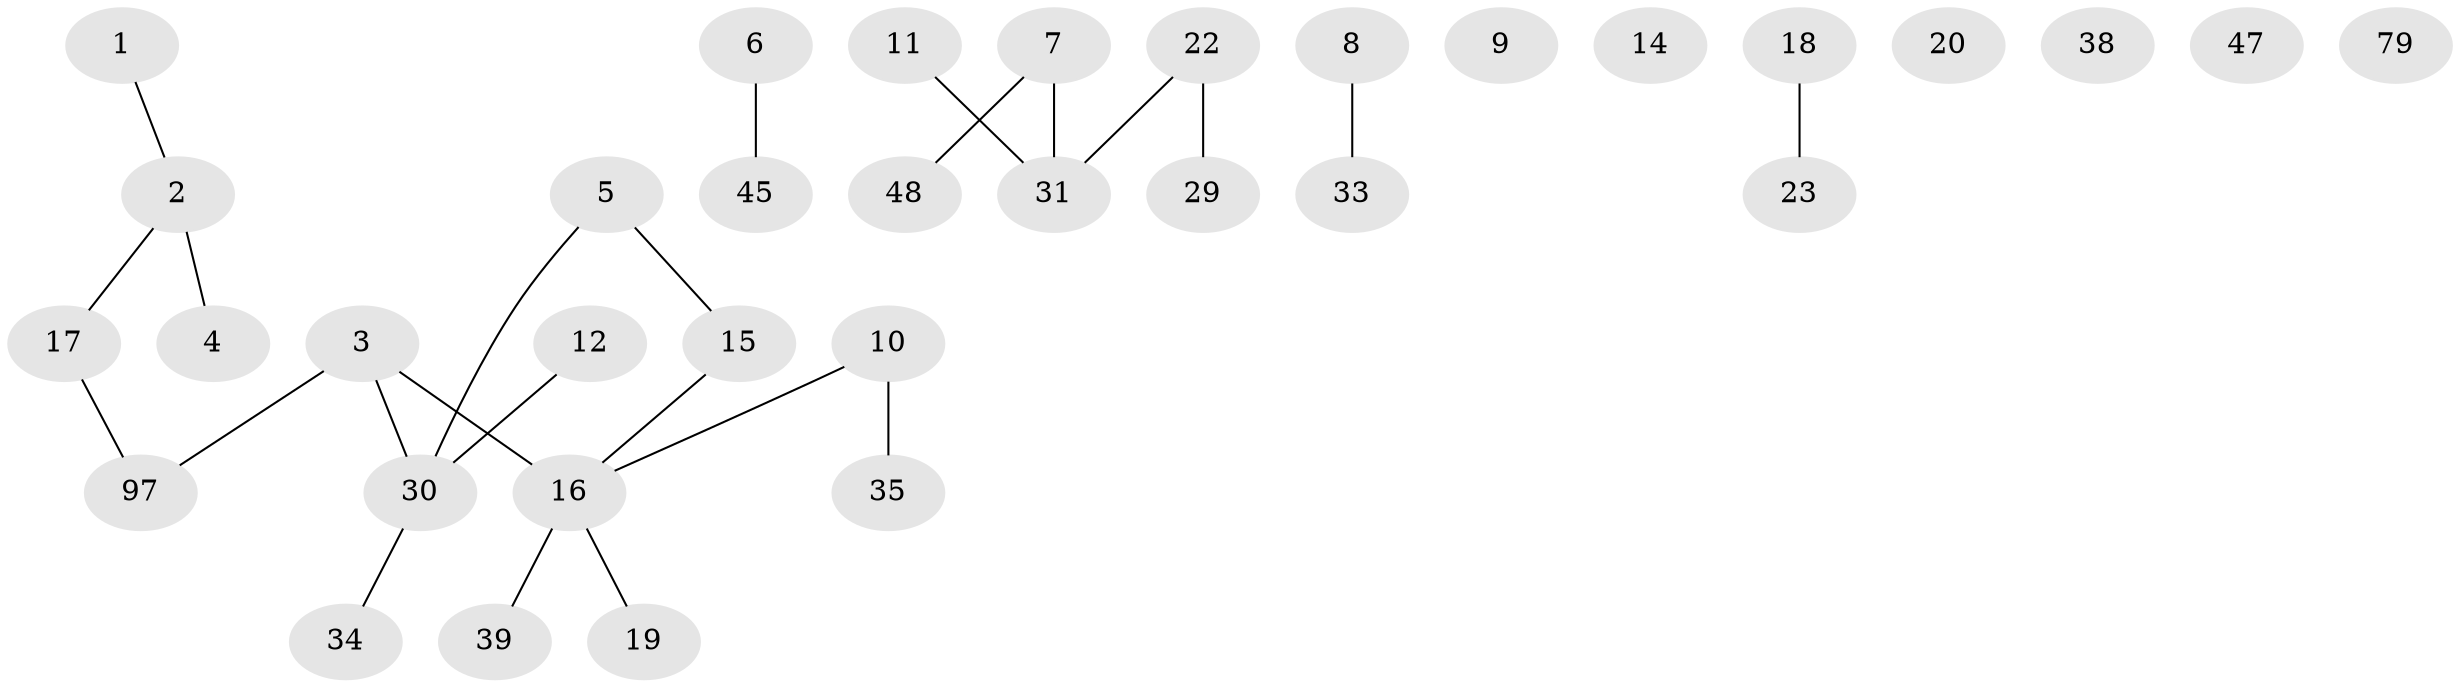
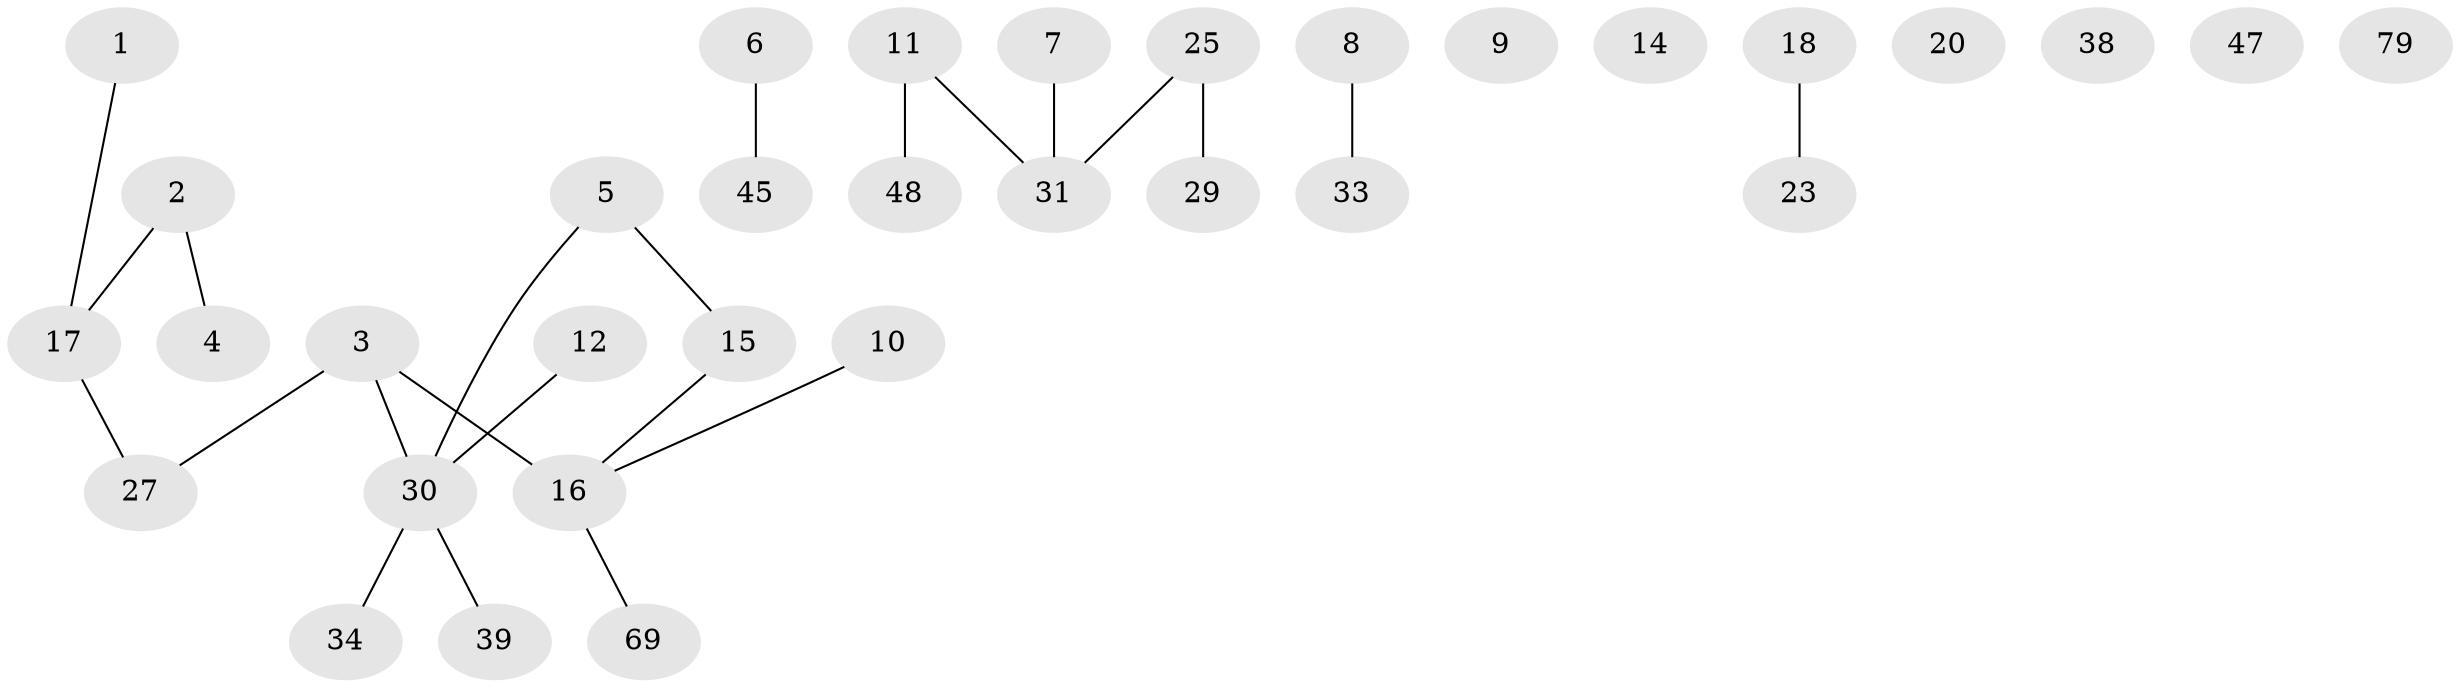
node "22": label "22" -> "25"
edge "7" -- "48": now "11" -- "48"
edge "1" -- "2": now "1" -- "17"
node "97": label "97" -> "27"
node "35": removed
edge "16" -- "39": now "30" -- "39"
node "19": label "19" -> "69"
